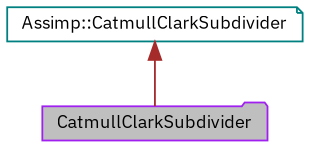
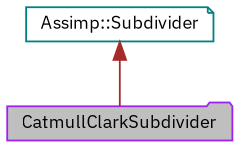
node "Assimp::CatmullClarkSubdivider": label "Assimp::CatmullClarkSubdivider" -> "Assimp::Subdivider"
